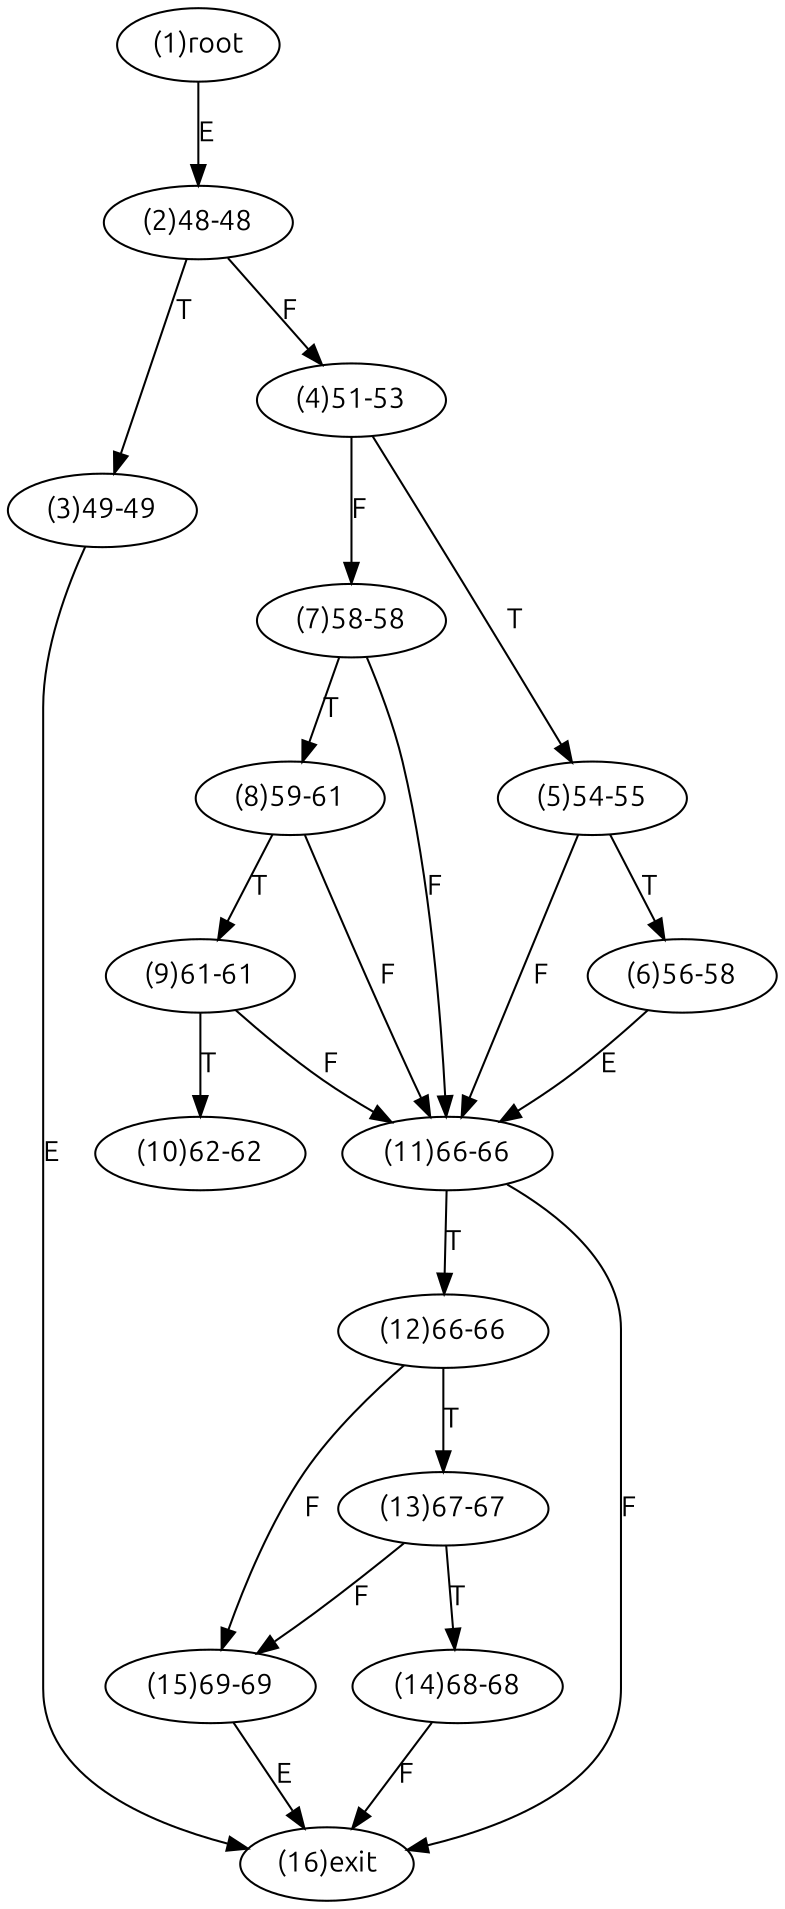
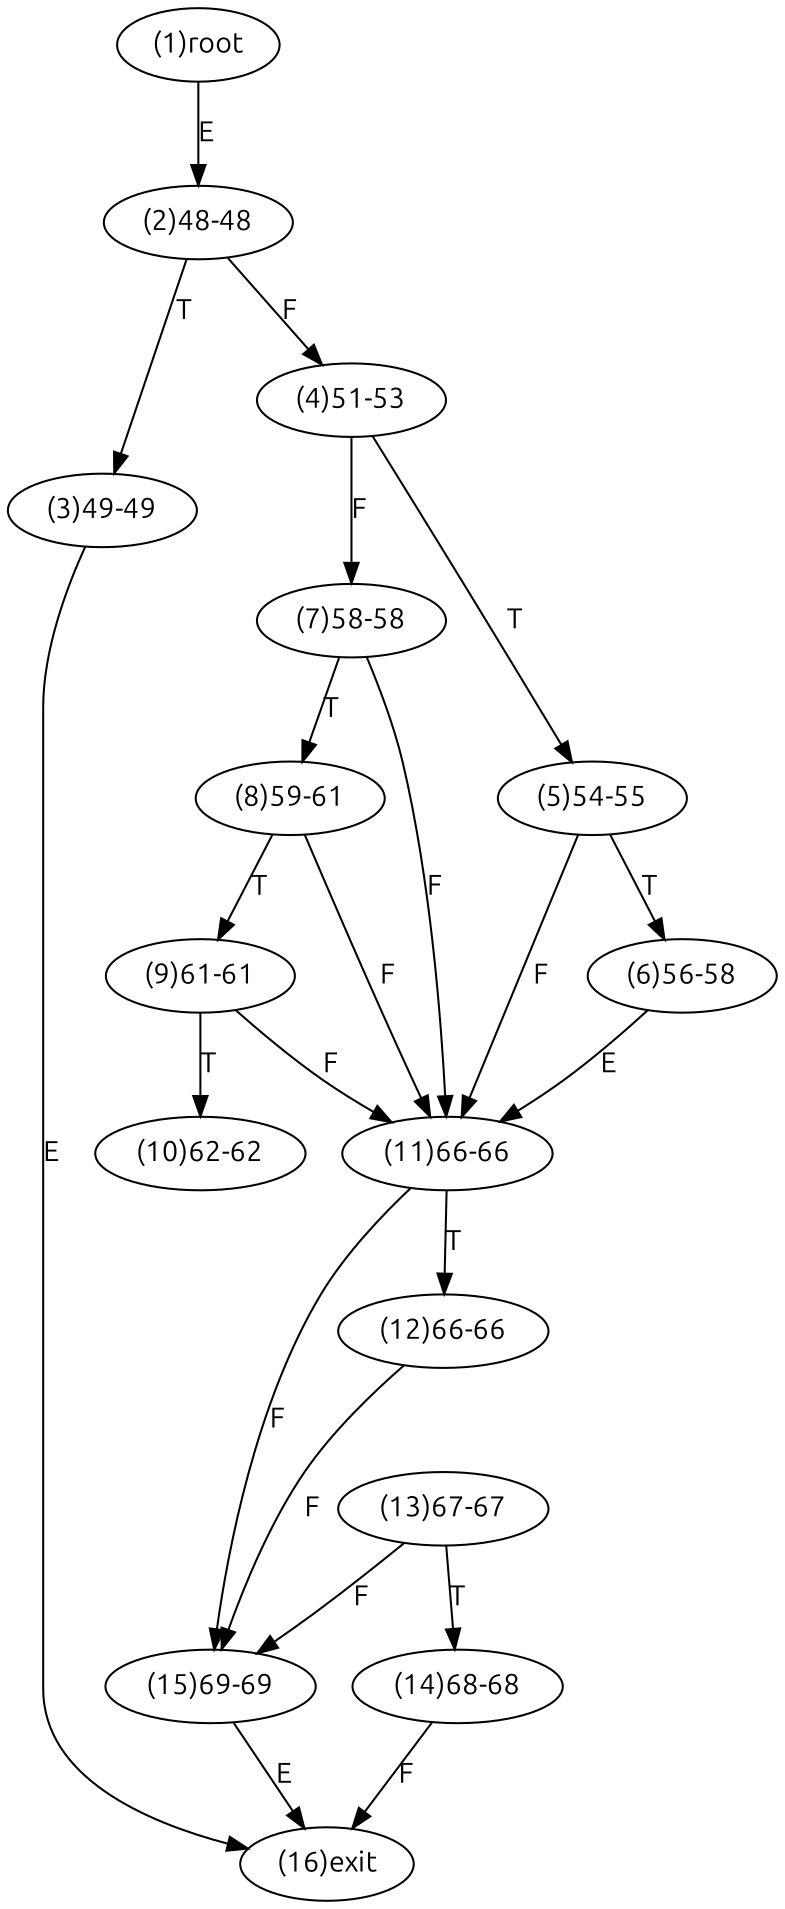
edge "(12)66-66" -> "(13)67-67": removed, label "T"
edge "(11)66-66" -> "(16)exit": now "(11)66-66" -> "(15)69-69"
